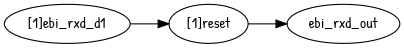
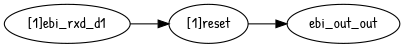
node "ebi_rxd_out": label "ebi_rxd_out" -> "ebi_out_out"
